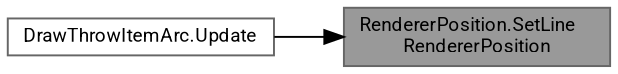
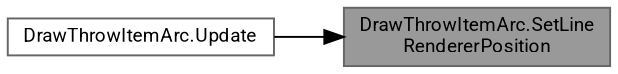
node "RendererPosition.SetLine RendererPosition": label "RendererPosition.SetLine RendererPosition" -> "DrawThrowItemArc.SetLine RendererPosition"
